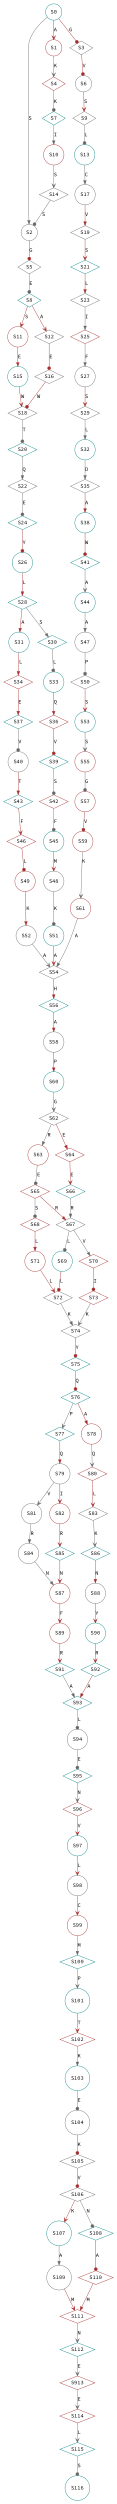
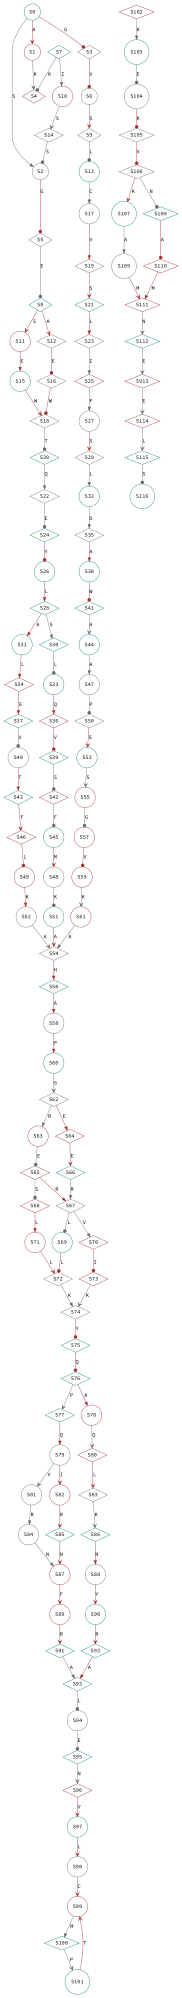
edge "S4" -> "S7": reversed
edge "S101" -> "S102": now "S101" -> "S99"
